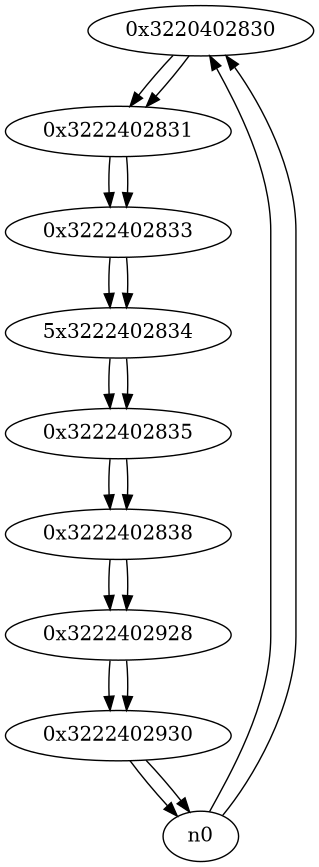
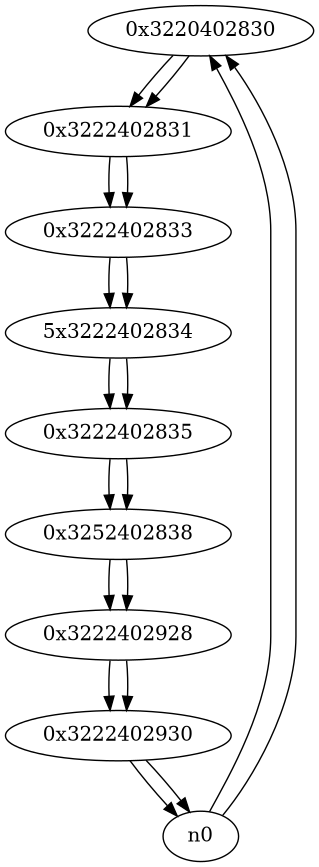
node "0x3222402838": label "0x3222402838" -> "0x3252402838"
